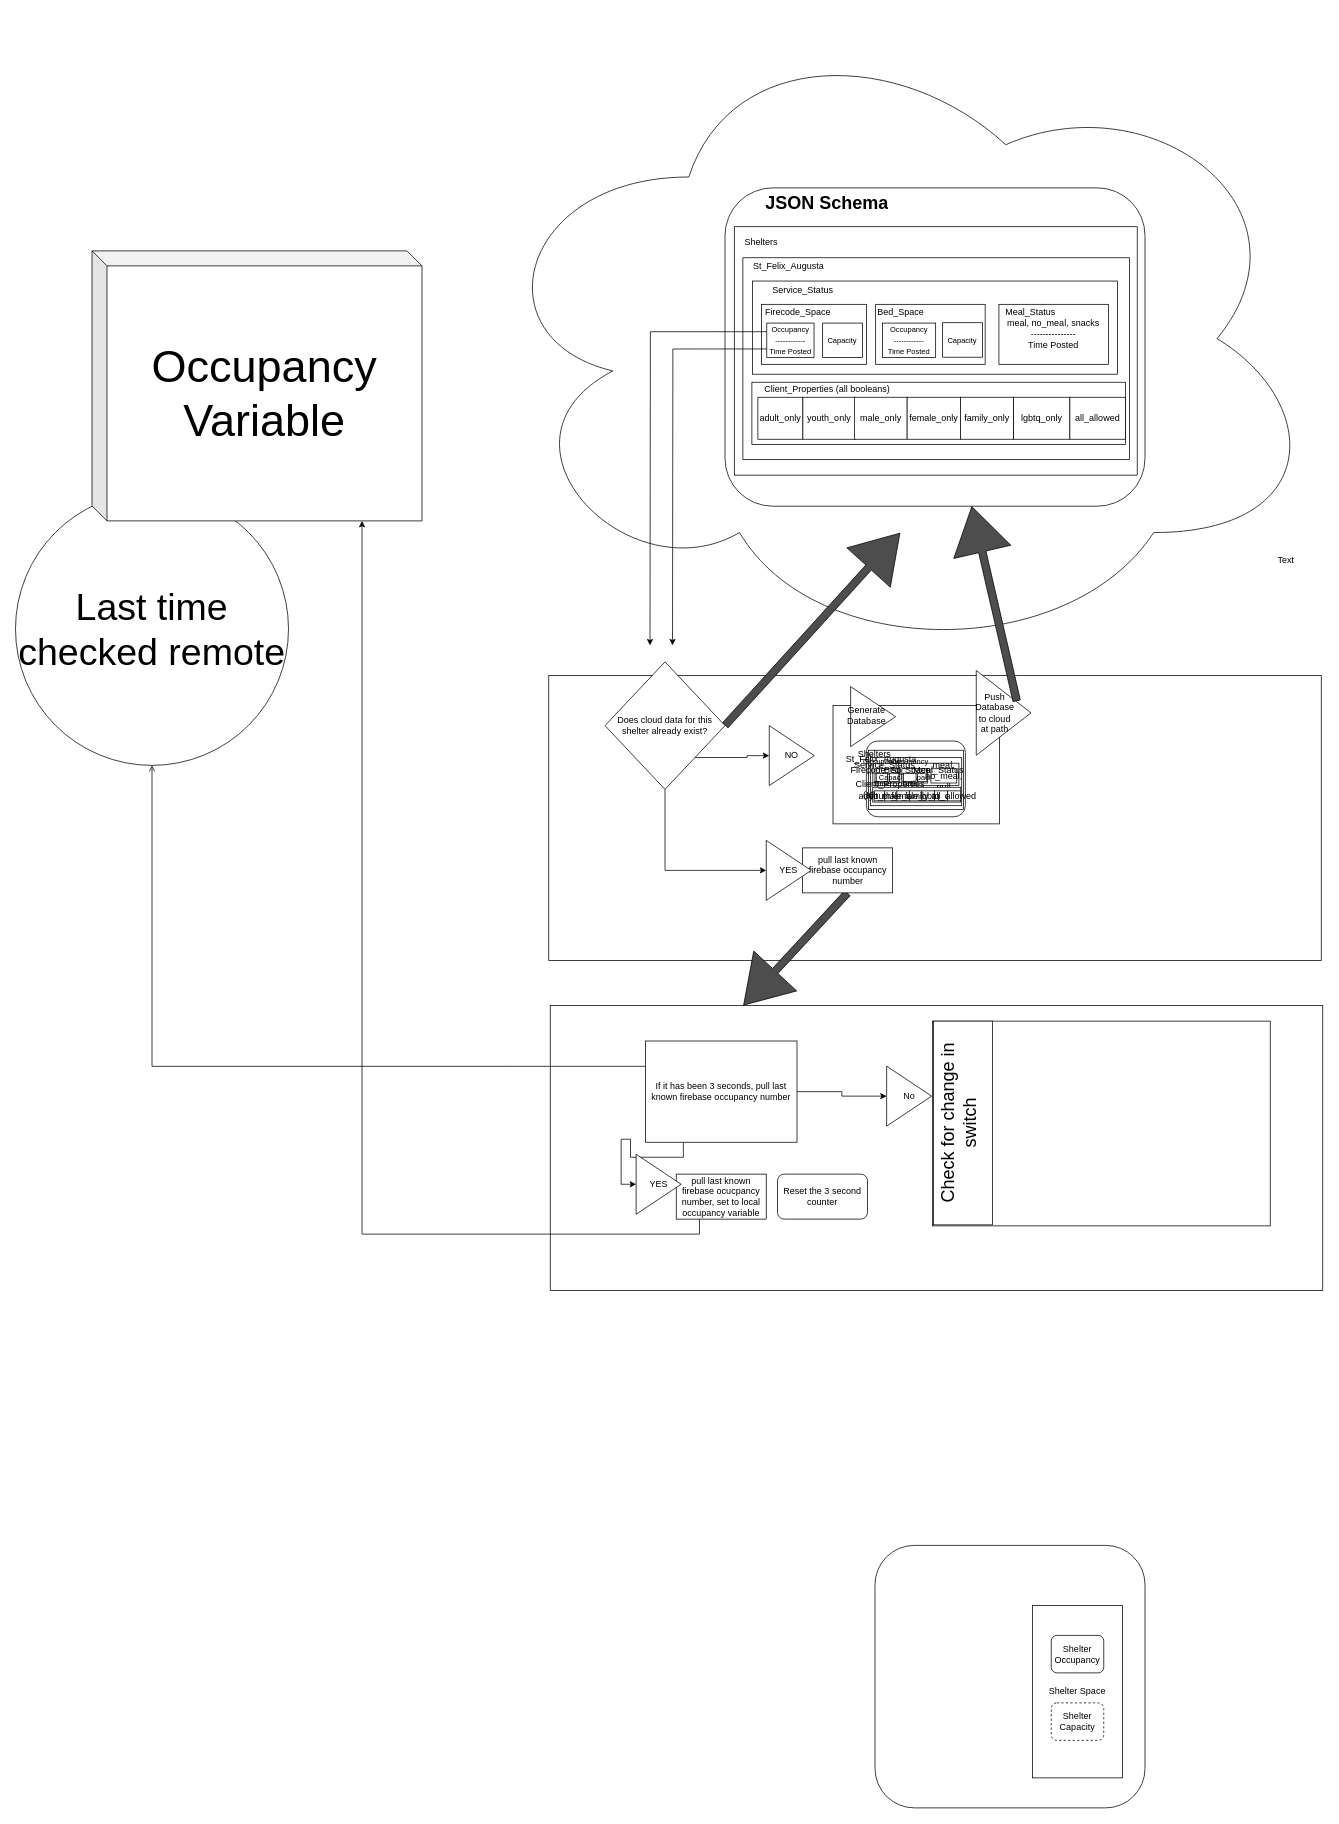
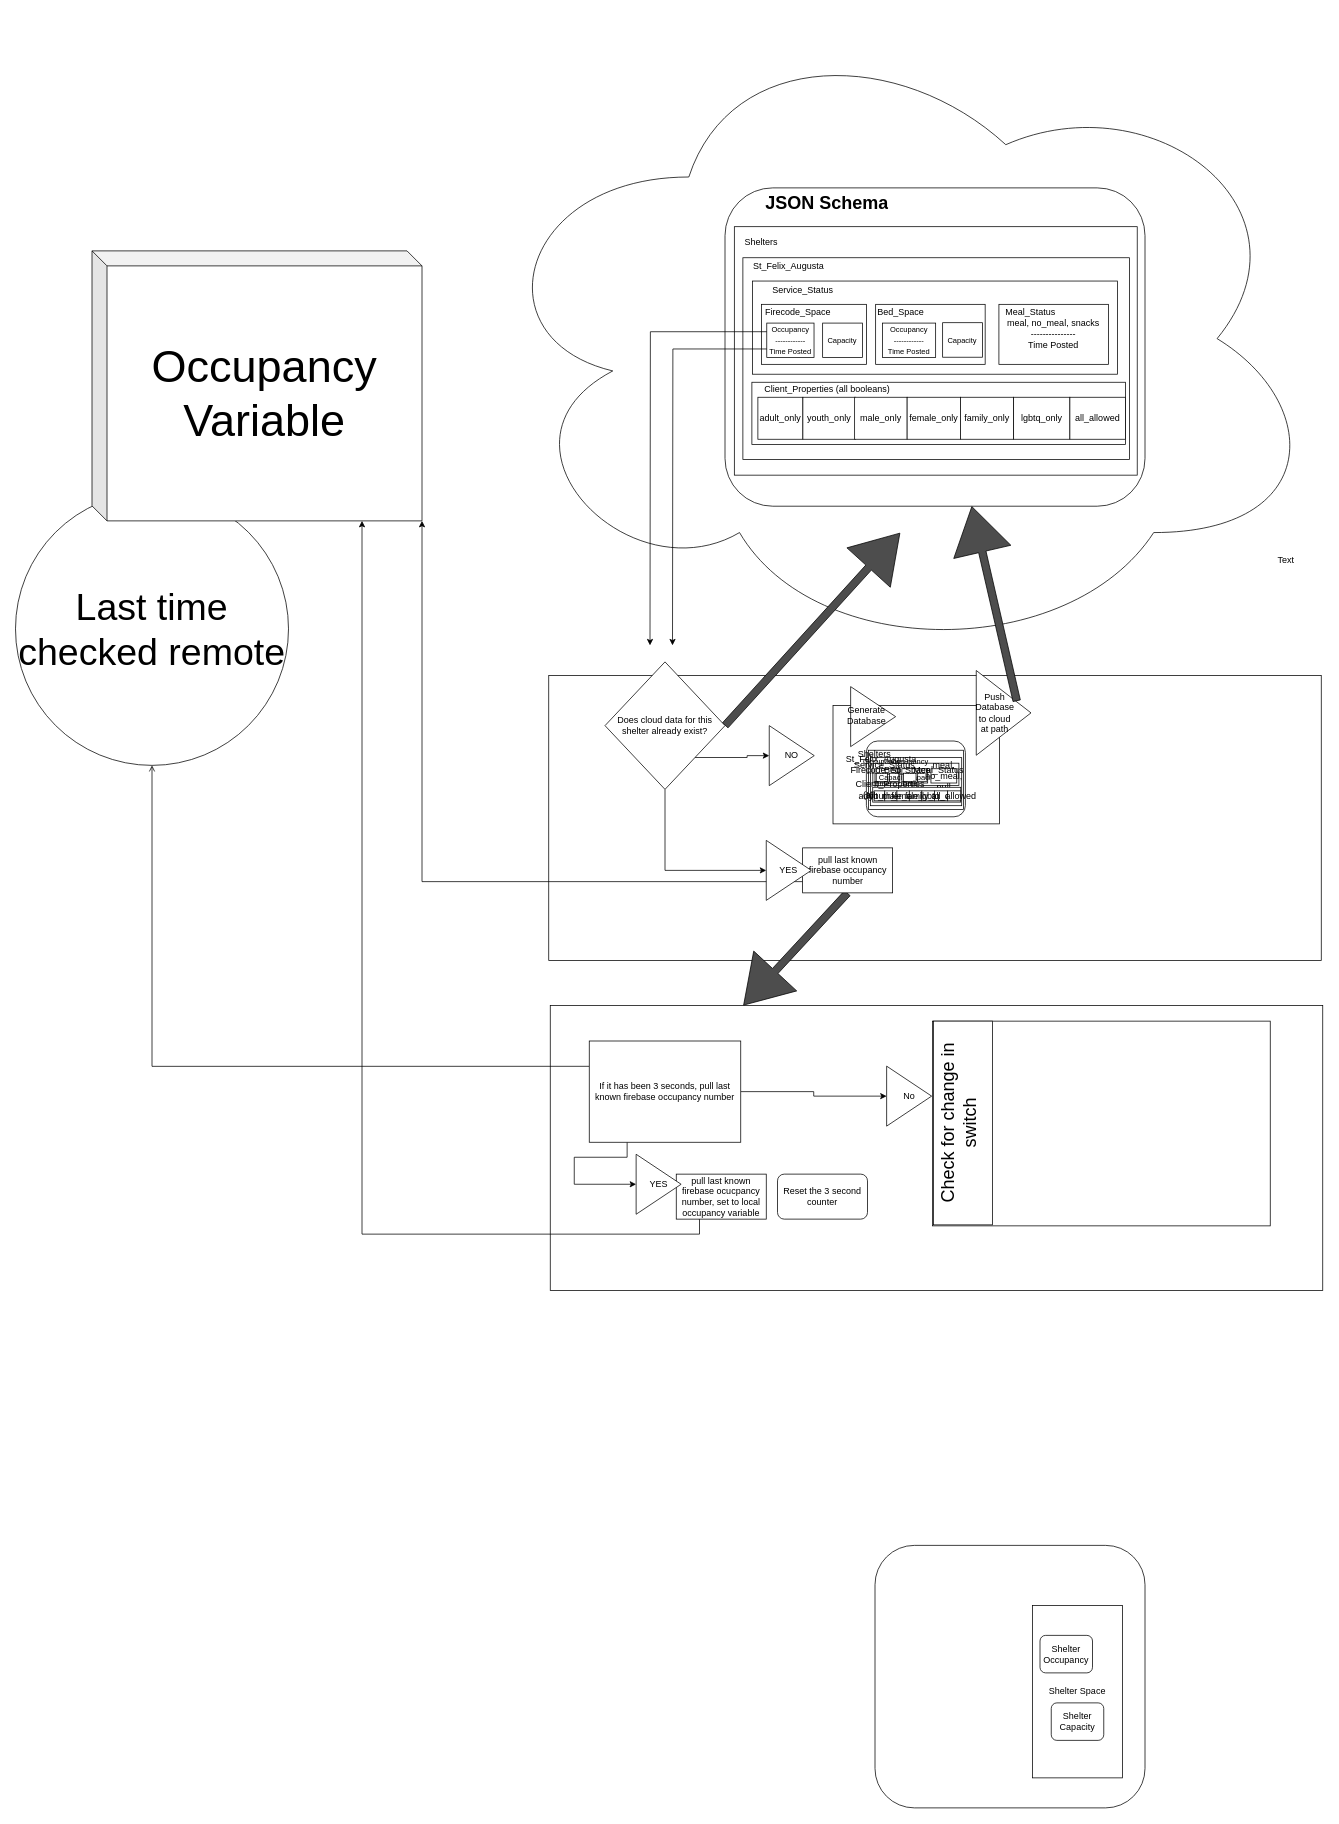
edge "pull last known firebase occupancy number" -> "Occupancy Variable": added
node "If it has been 3 seconds, pull last known firebase occupancy number": moved (721, 1092) -> (665, 1092)
node "Shelter Occupancy": moved (1077, 1654) -> (1066, 1654)
node "Shelter Capacity": style dashed -> solid
